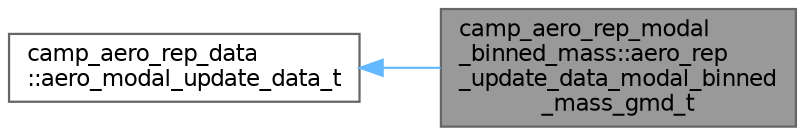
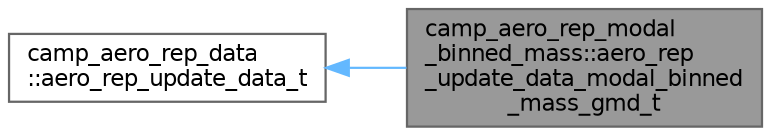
node "camp_aero_rep_data ::aero_modal_update_data_t": label "camp_aero_rep_data ::aero_modal_update_data_t" -> "camp_aero_rep_data ::aero_rep_update_data_t"
